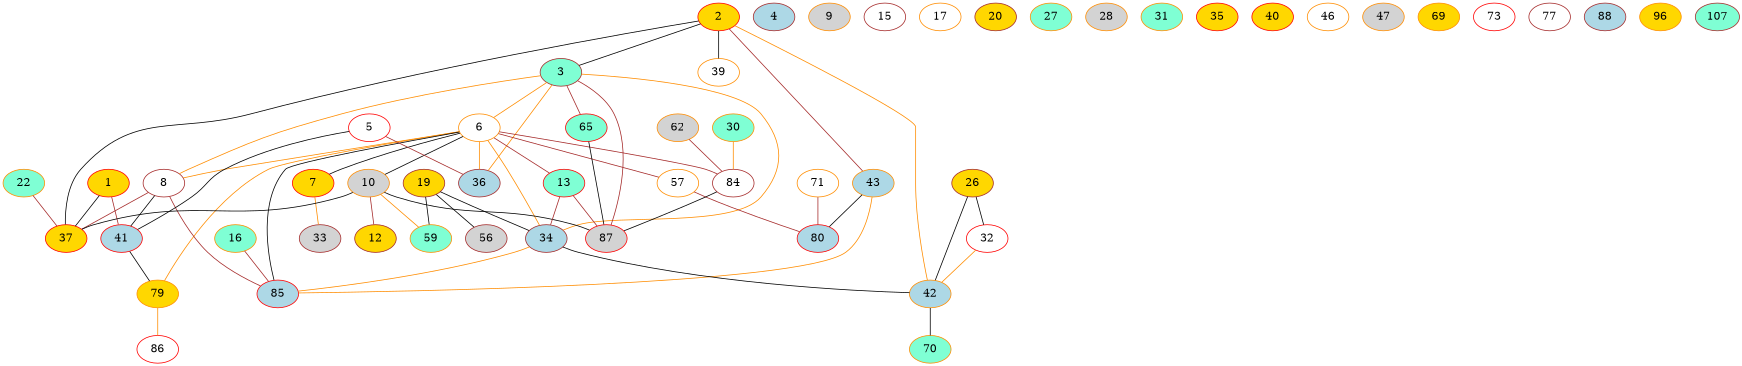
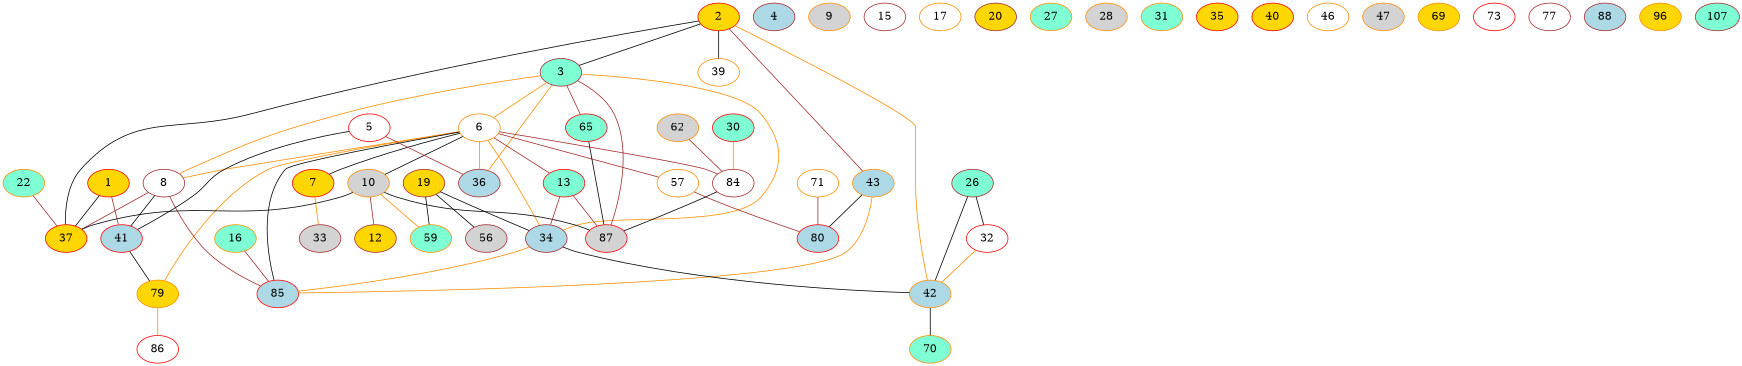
node "30": color darkorange -> red
node "26": fillcolor gold -> aquamarine
